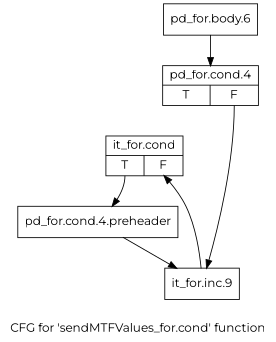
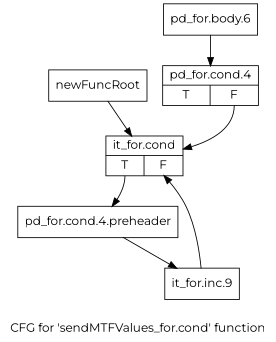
node "newFuncRoot": added
edge "pd_for.cond.4" -> "it_for.inc.9": now "pd_for.cond.4" -> "it_for.cond"
